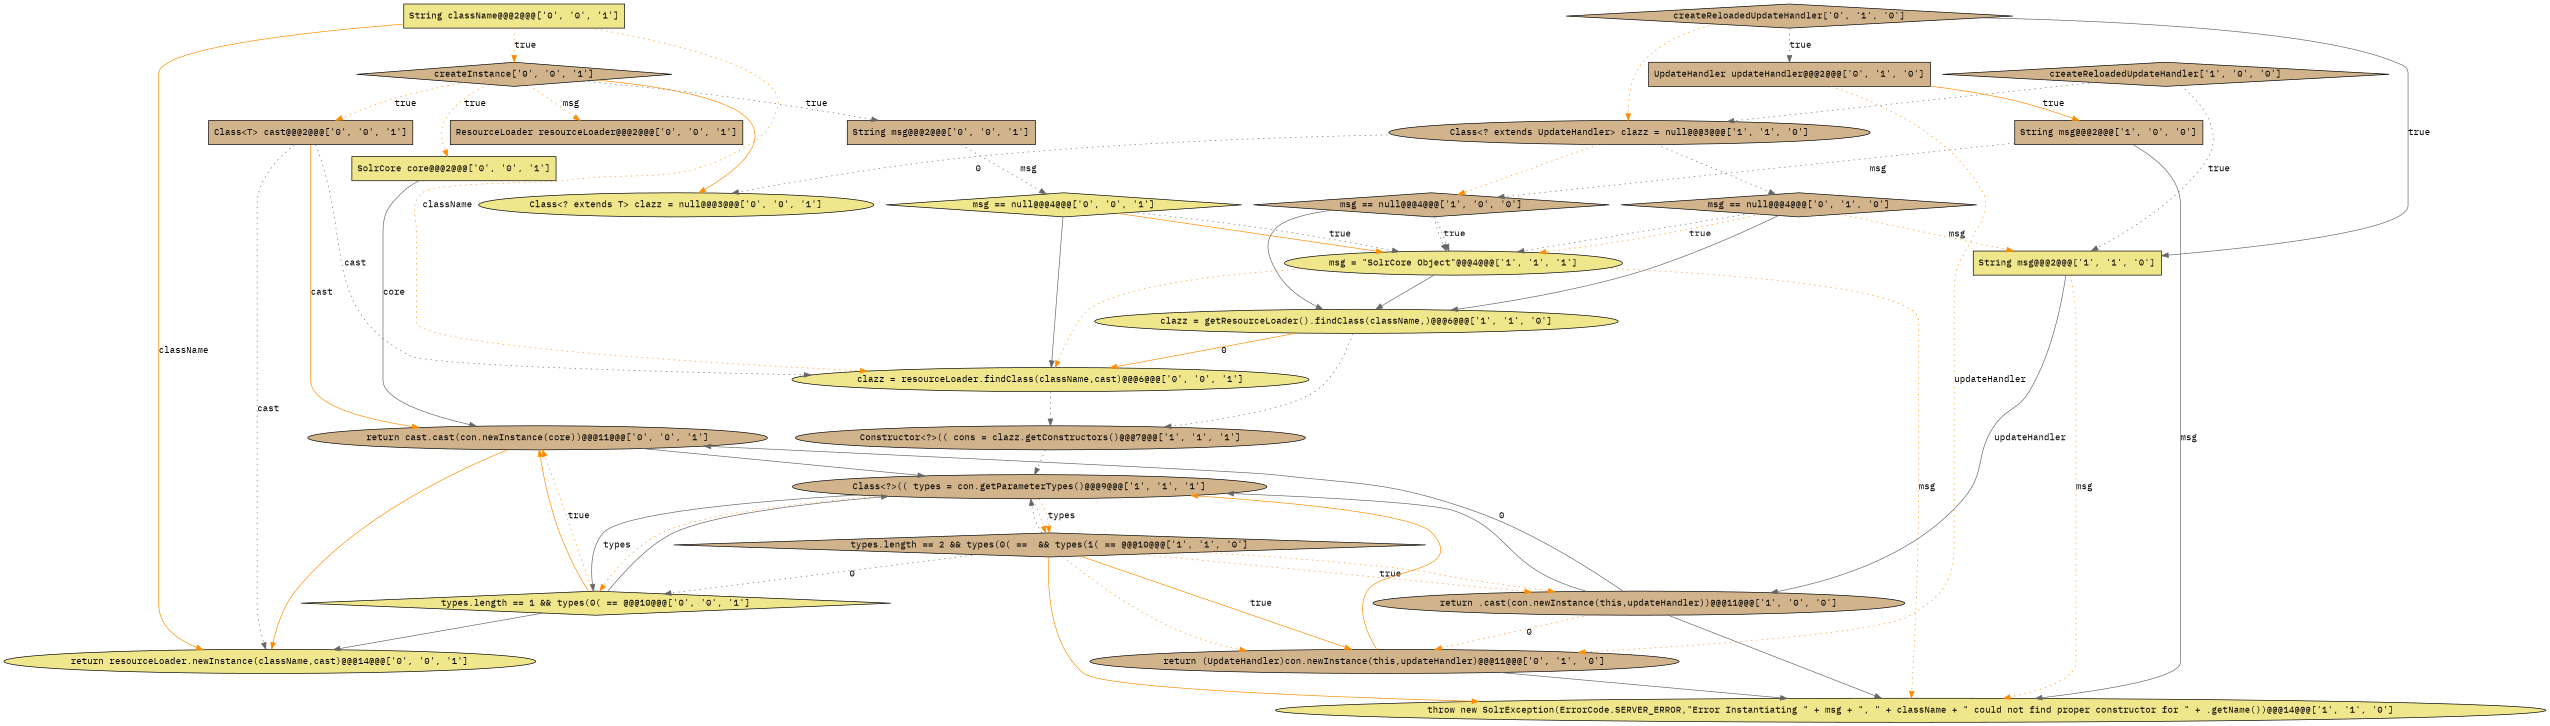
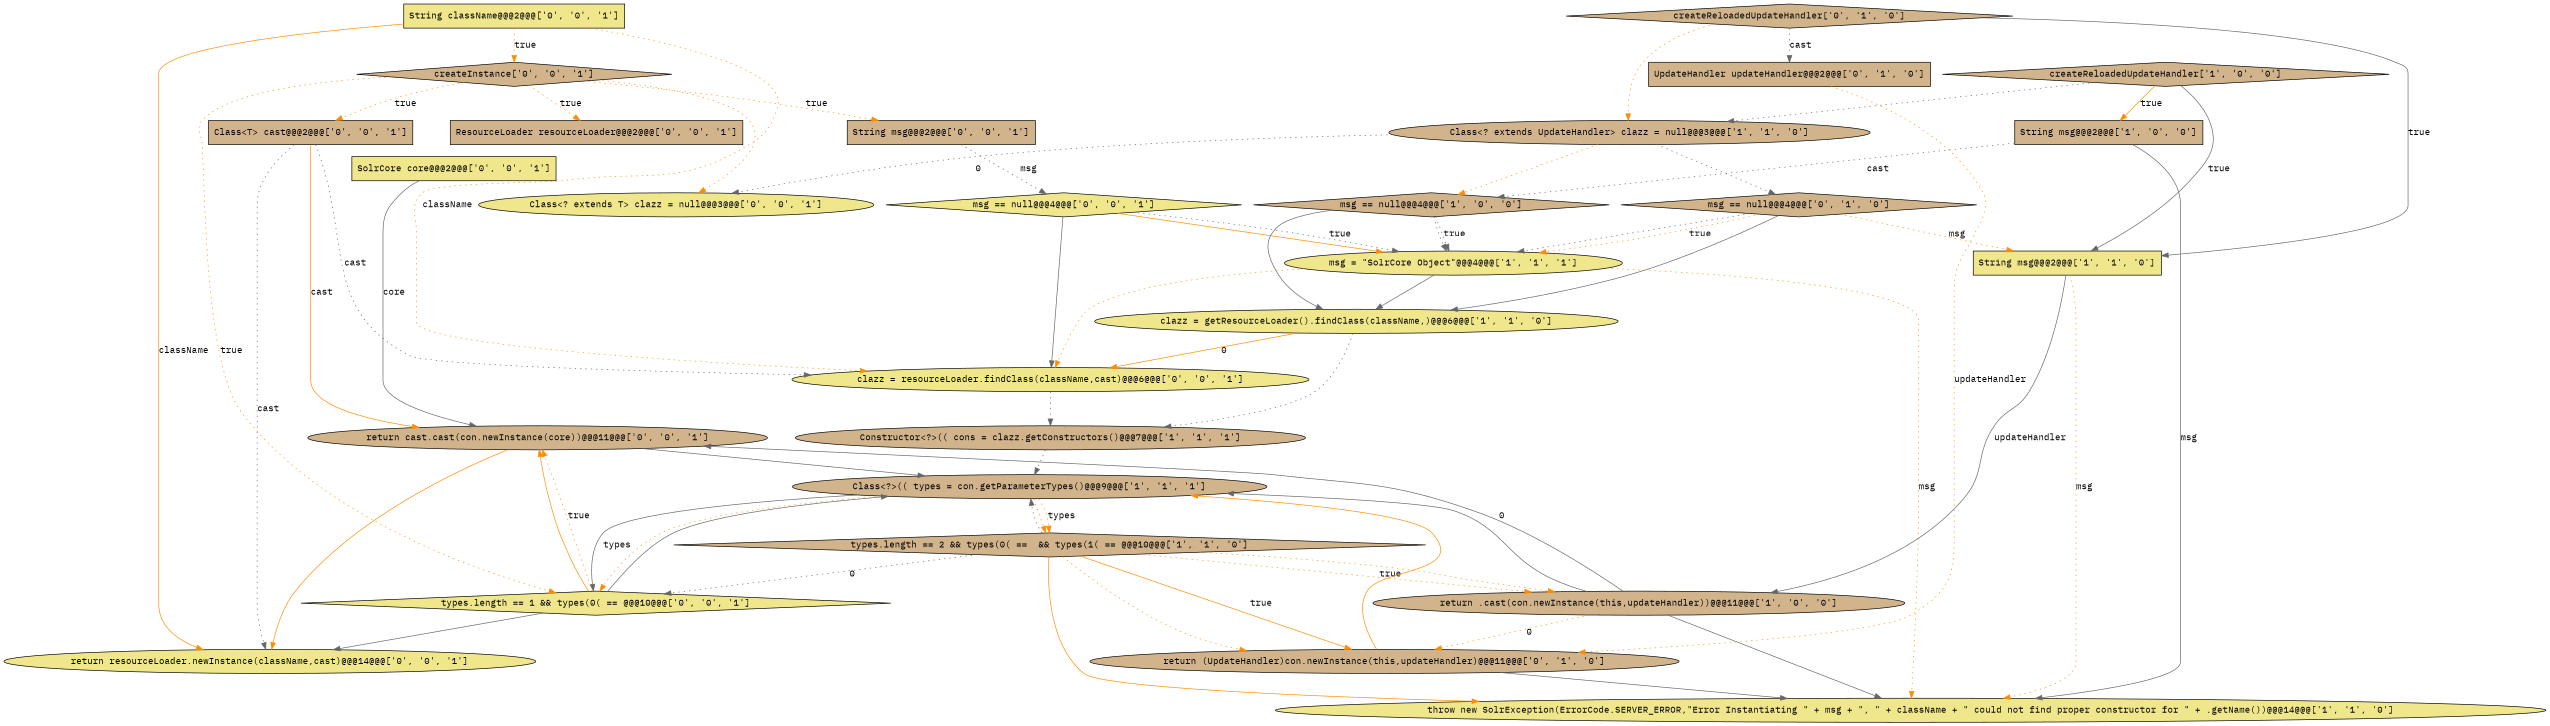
edge "createReloadedUpdateHandler['0', '1', '0']" -> "UpdateHandler updateHandler@@@2@@@['0', '1', '0']": label "true" -> "cast"
edge "createInstance['0', '0', '1']" -> "String msg@@@2@@@['0', '0', '1']": color gray40 -> darkorange
edge "UpdateHandler updateHandler@@@2@@@['0', '1', '0']" -> "String msg@@@2@@@['1', '0', '0']": now "createReloadedUpdateHandler['1', '0', '0']" -> "String msg@@@2@@@['1', '0', '0']"
edge "createInstance['0', '0', '1']" -> "ResourceLoader resourceLoader@@@2@@@['0', '0', '1']": label "msg" -> "true"
edge "createInstance['0', '0', '1']" -> "Class<? extends T> clazz = null@@@3@@@['0', '0', '1']": style solid -> dotted
edge "createInstance['0', '0', '1']" -> "SolrCore core@@@2@@@['0', '0', '1']": now "createInstance['0', '0', '1']" -> "types.length == 1 && types(0( == @@@10@@@['0', '0', '1']"
edge "String msg@@@2@@@['1', '0', '0']" -> "msg == null@@@4@@@['1', '0', '0']": label "msg" -> "cast"
edge "createReloadedUpdateHandler['1', '0', '0']" -> "String msg@@@2@@@['1', '1', '0']": style dotted -> solid
